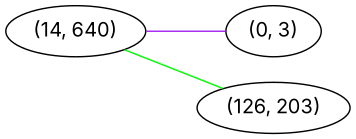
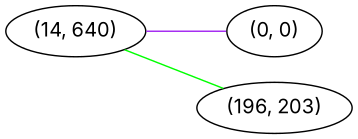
node "(0, 3)": label "(0, 3)" -> "(0, 0)"
node "(126, 203)": label "(126, 203)" -> "(196, 203)"
